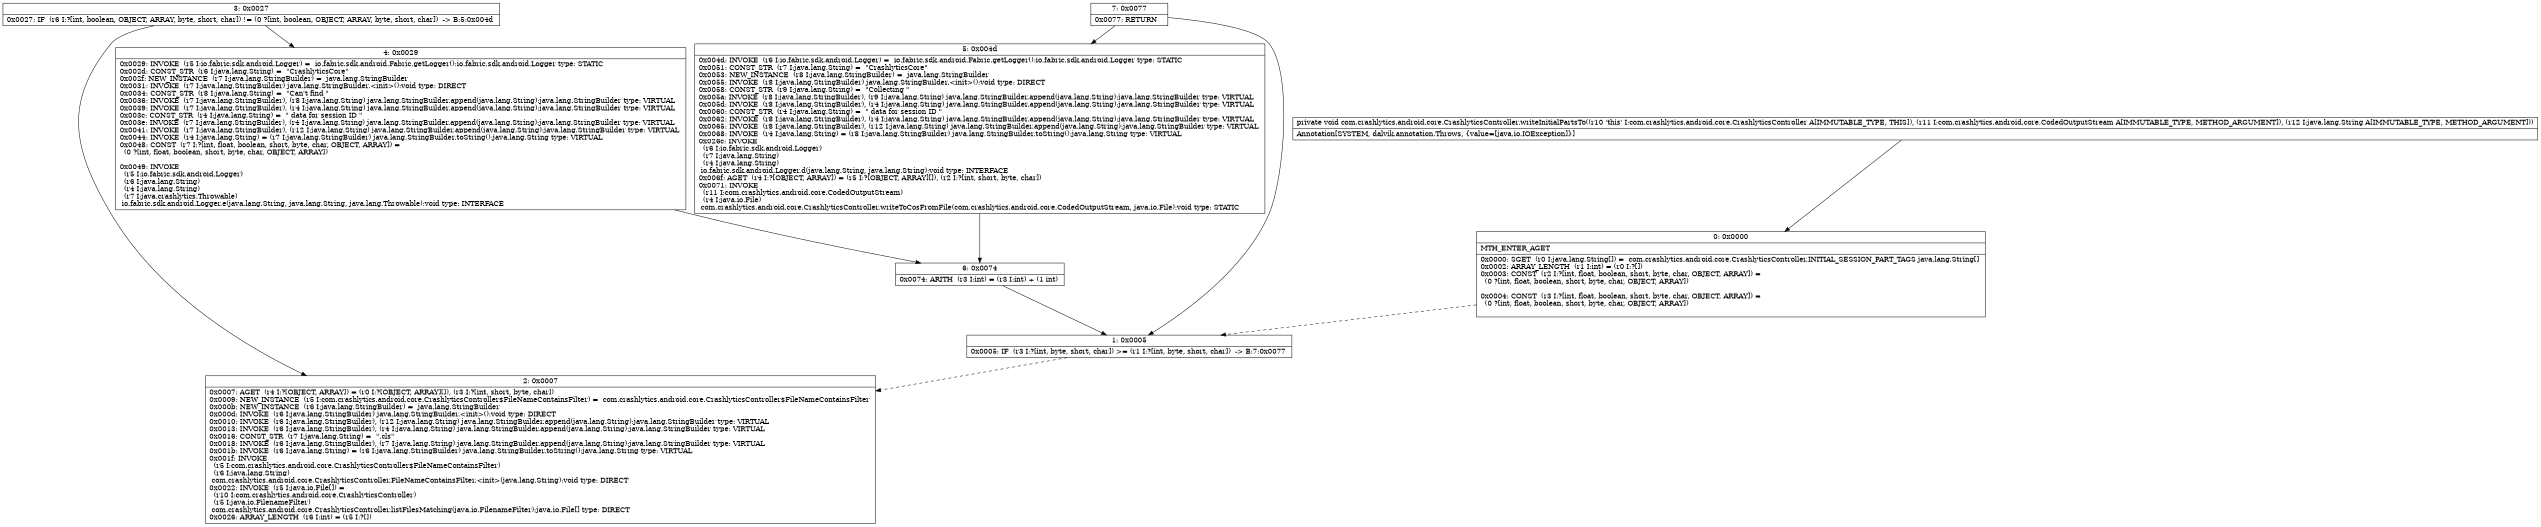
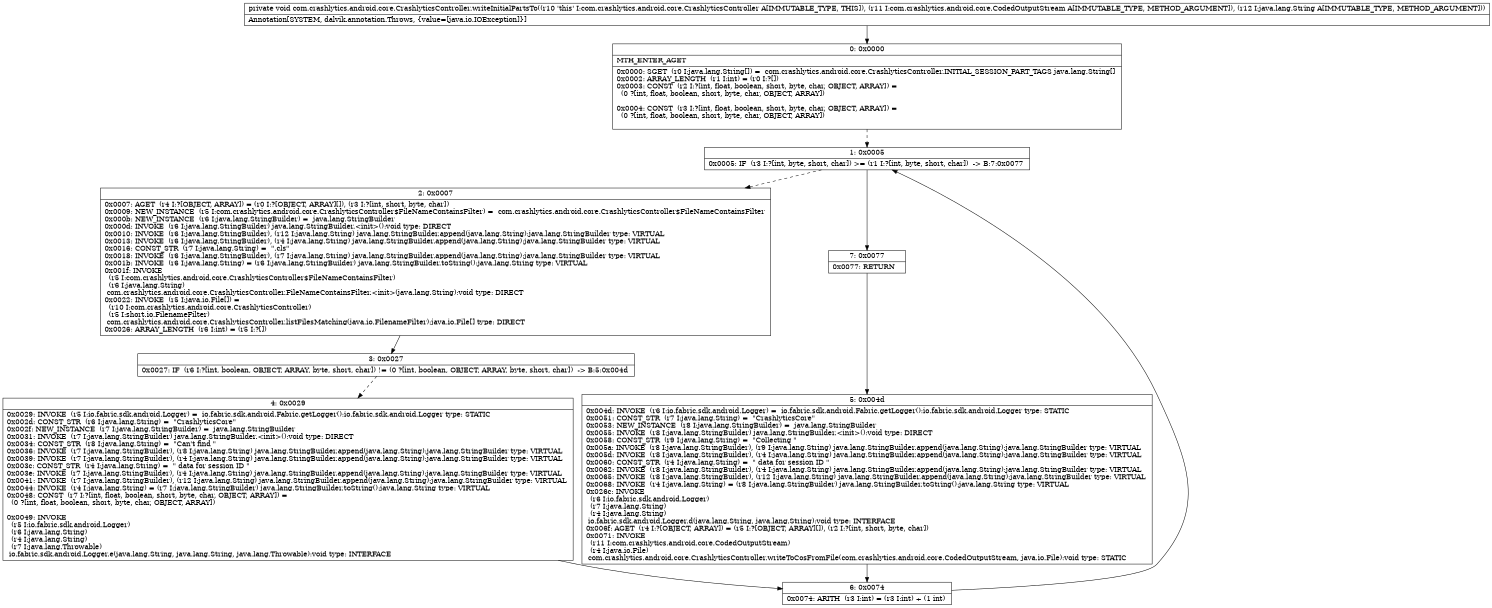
edge "3: 0x0027" -> "4: 0x0029": style solid -> dashed
edge "7: 0x0077" -> "1: 0x0005": reversed
node "4: 0x0029": text "(r7 I:java.crashlytics.Throwable)" -> "(r7 I:java.lang.Throwable)"
edge "3: 0x0027" -> "2: 0x0007": reversed
node "2: 0x0007": text "(r5 I:java.io.FilenameFilter)" -> "(r5 I:short.io.FilenameFilter)"
